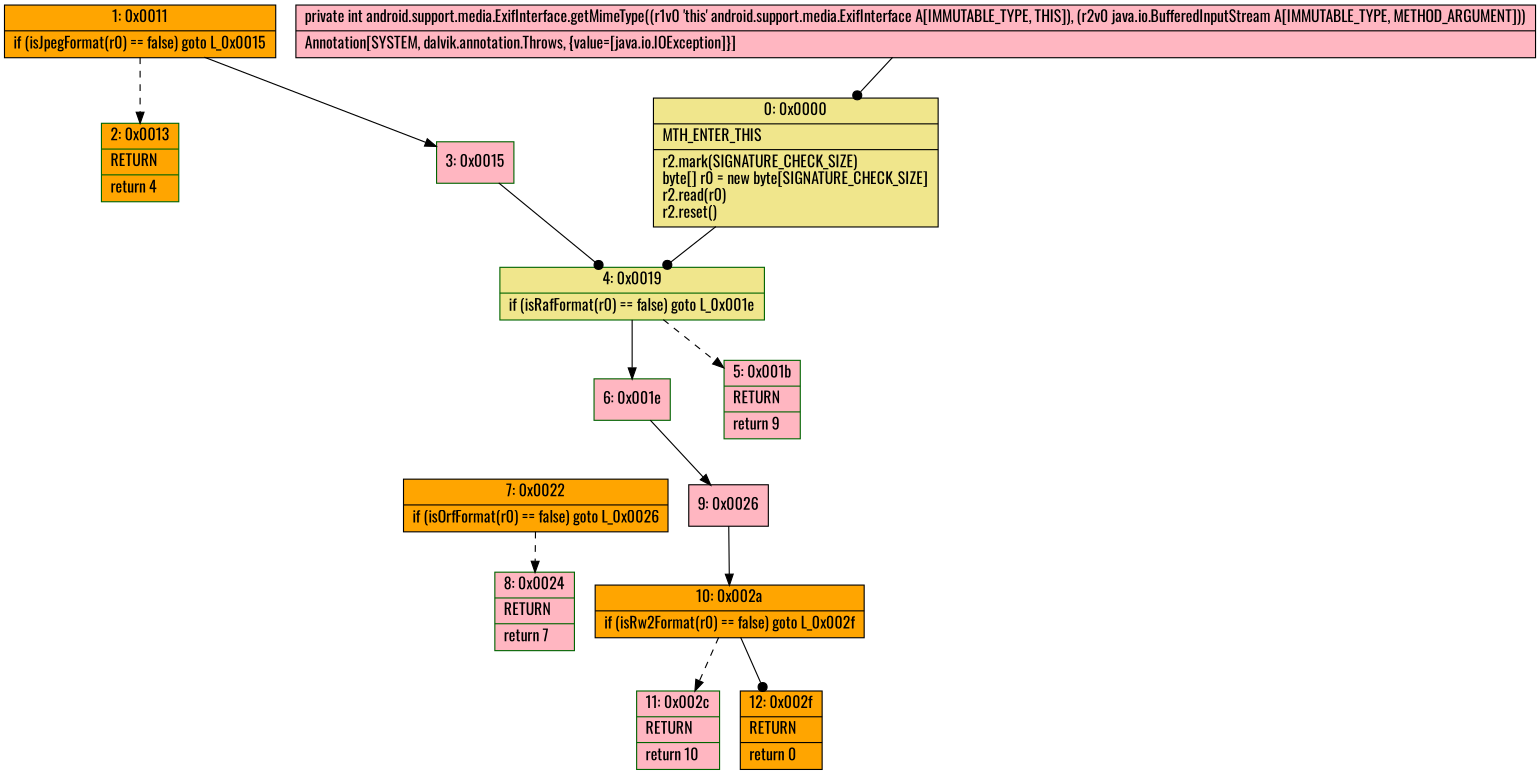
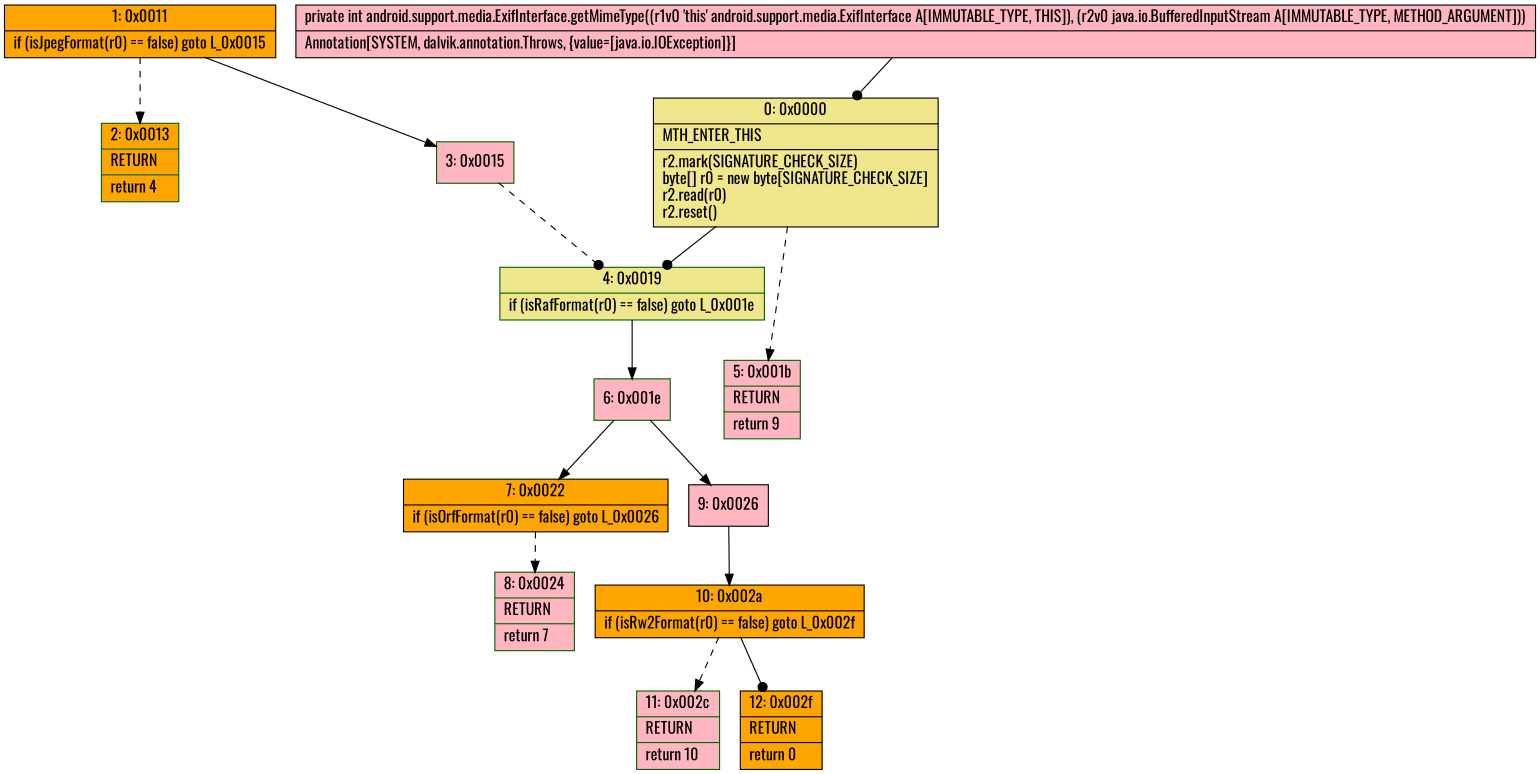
edge "3: 0x0015" -> "4: 0x0019": style solid -> dashed
edge "4: 0x0019" -> "5: 0x001b": now "0: 0x0000" -> "5: 0x001b"
edge "6: 0x001e" -> "7: 0x0022": added
